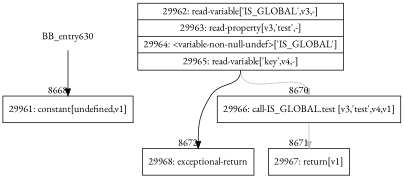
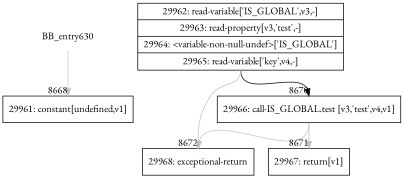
edge "BB_entry630" -> "29961: constant[undefined,v1]": color black -> gray
edge "29962: read-variable['IS_GLOBAL',v3,-]" -> "29966: call-IS_GLOBAL.test [v3,'test',v4,v1]": color gray -> black
edge "29962: read-variable['IS_GLOBAL',v3,-]" -> "29968: exceptional-return": color black -> gray
edge "29966: call-IS_GLOBAL.test [v3,'test',v4,v1]" -> "29968: exceptional-return": added
